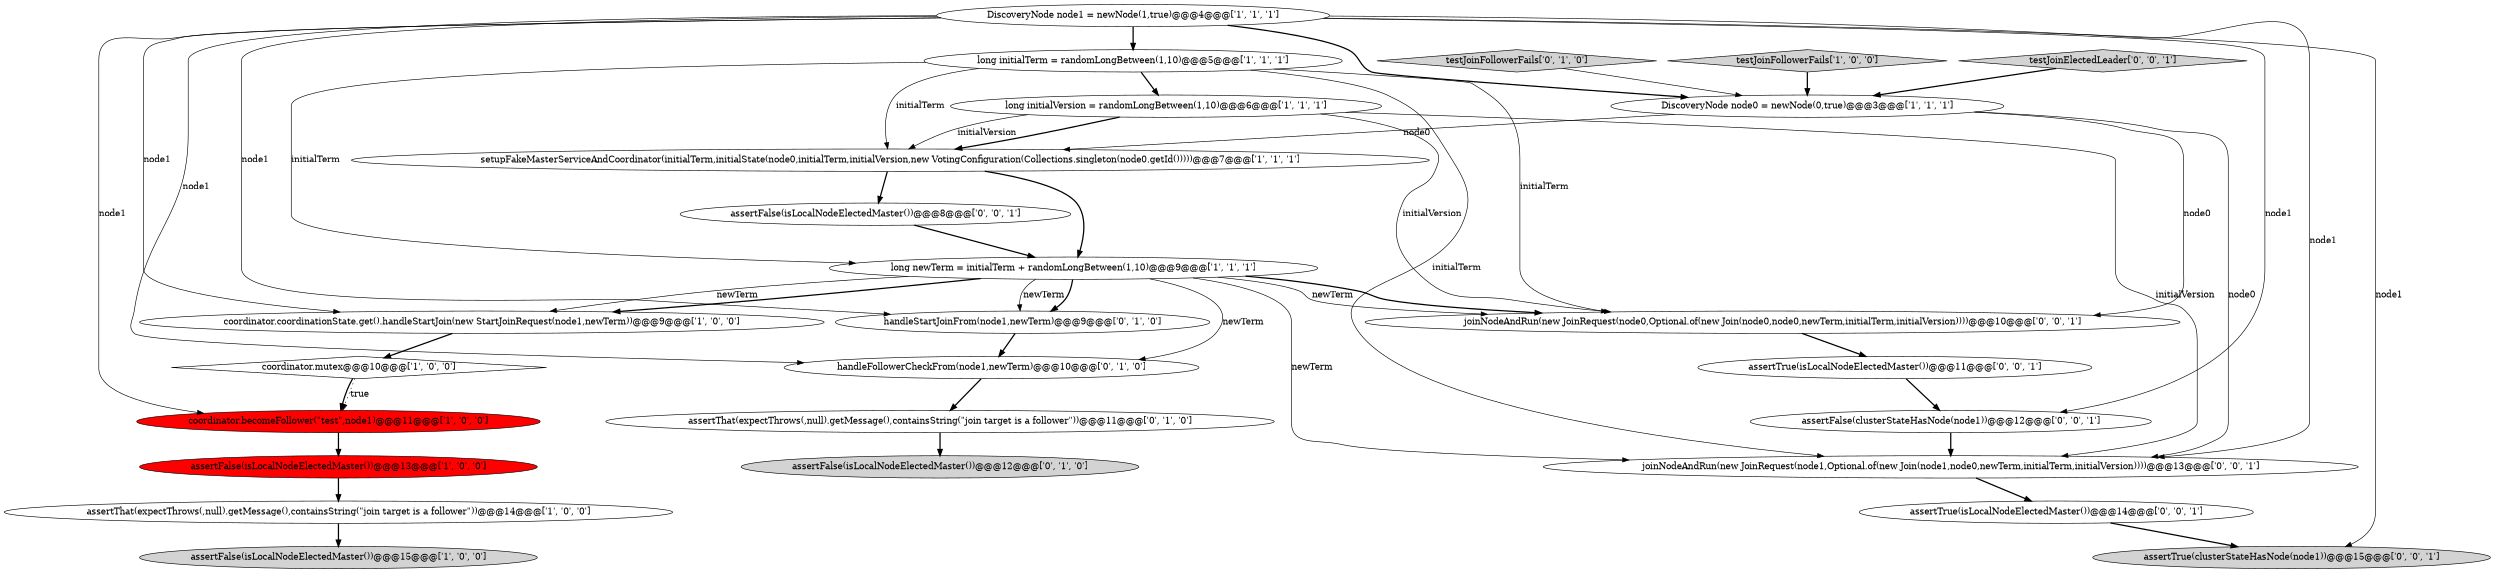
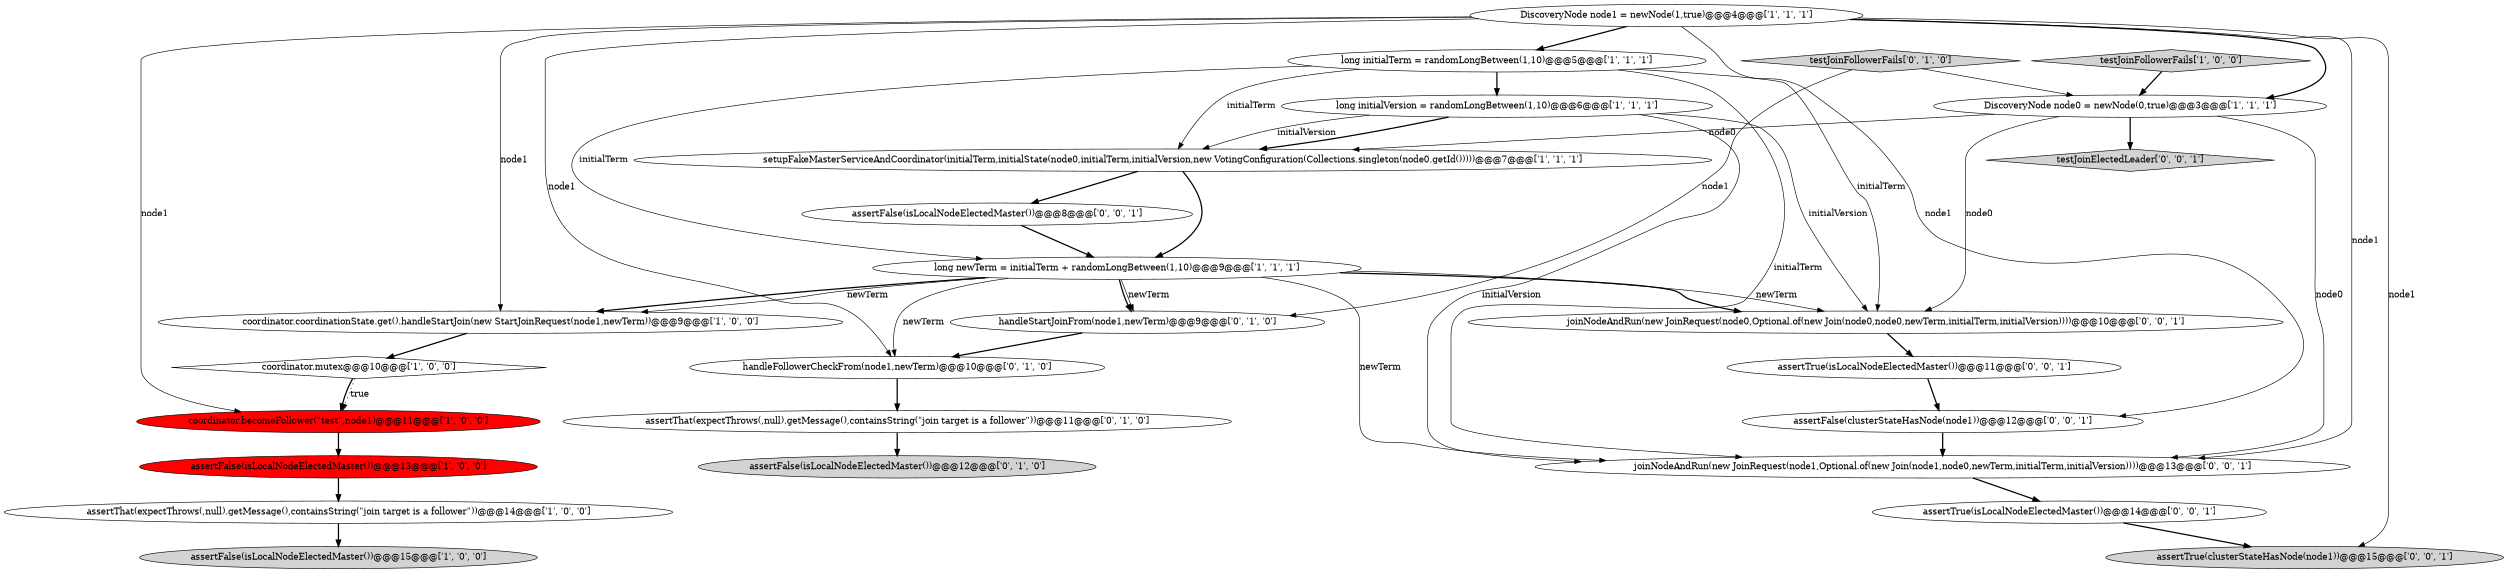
edge "testJoinElectedLeader['0', '0', '1']" -> "DiscoveryNode node0 = newNode(0,true)@@@3@@@['1', '1', '1']": reversed
edge "DiscoveryNode node1 = newNode(1,true)@@@4@@@['1', '1', '1']" -> "handleStartJoinFrom(node1,newTerm)@@@9@@@['0', '1', '0']": now "testJoinFollowerFails['0', '1', '0']" -> "handleStartJoinFrom(node1,newTerm)@@@9@@@['0', '1', '0']"
